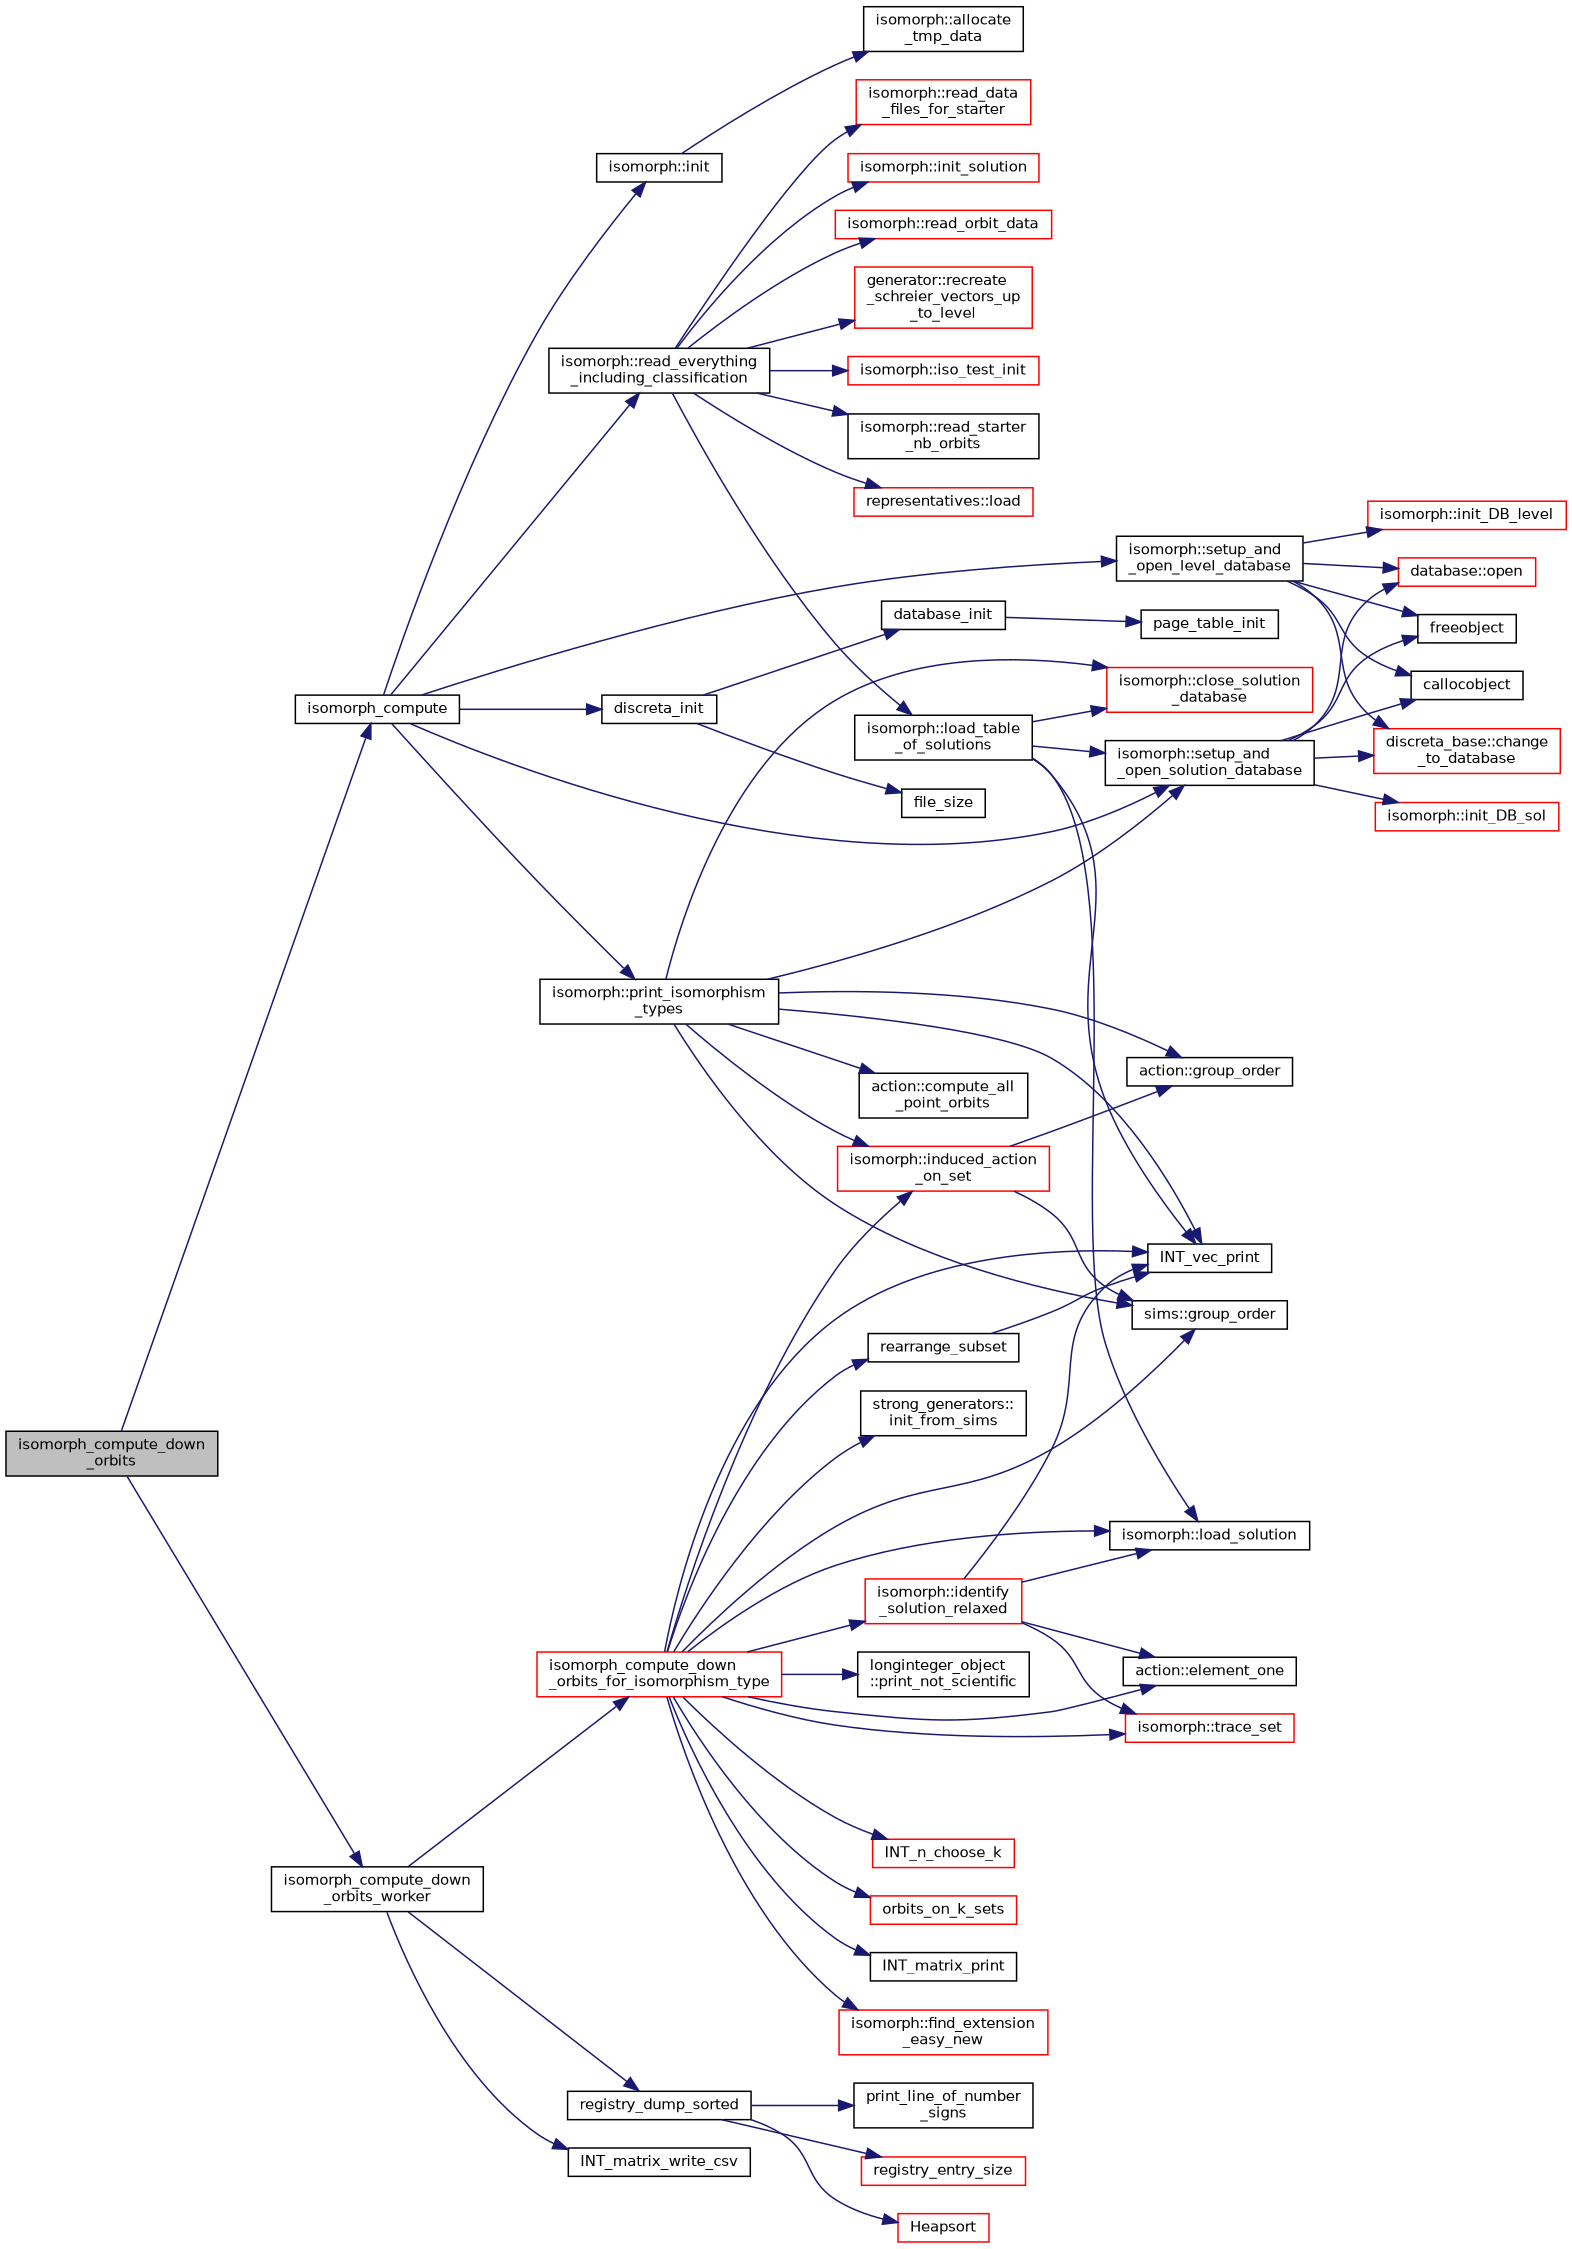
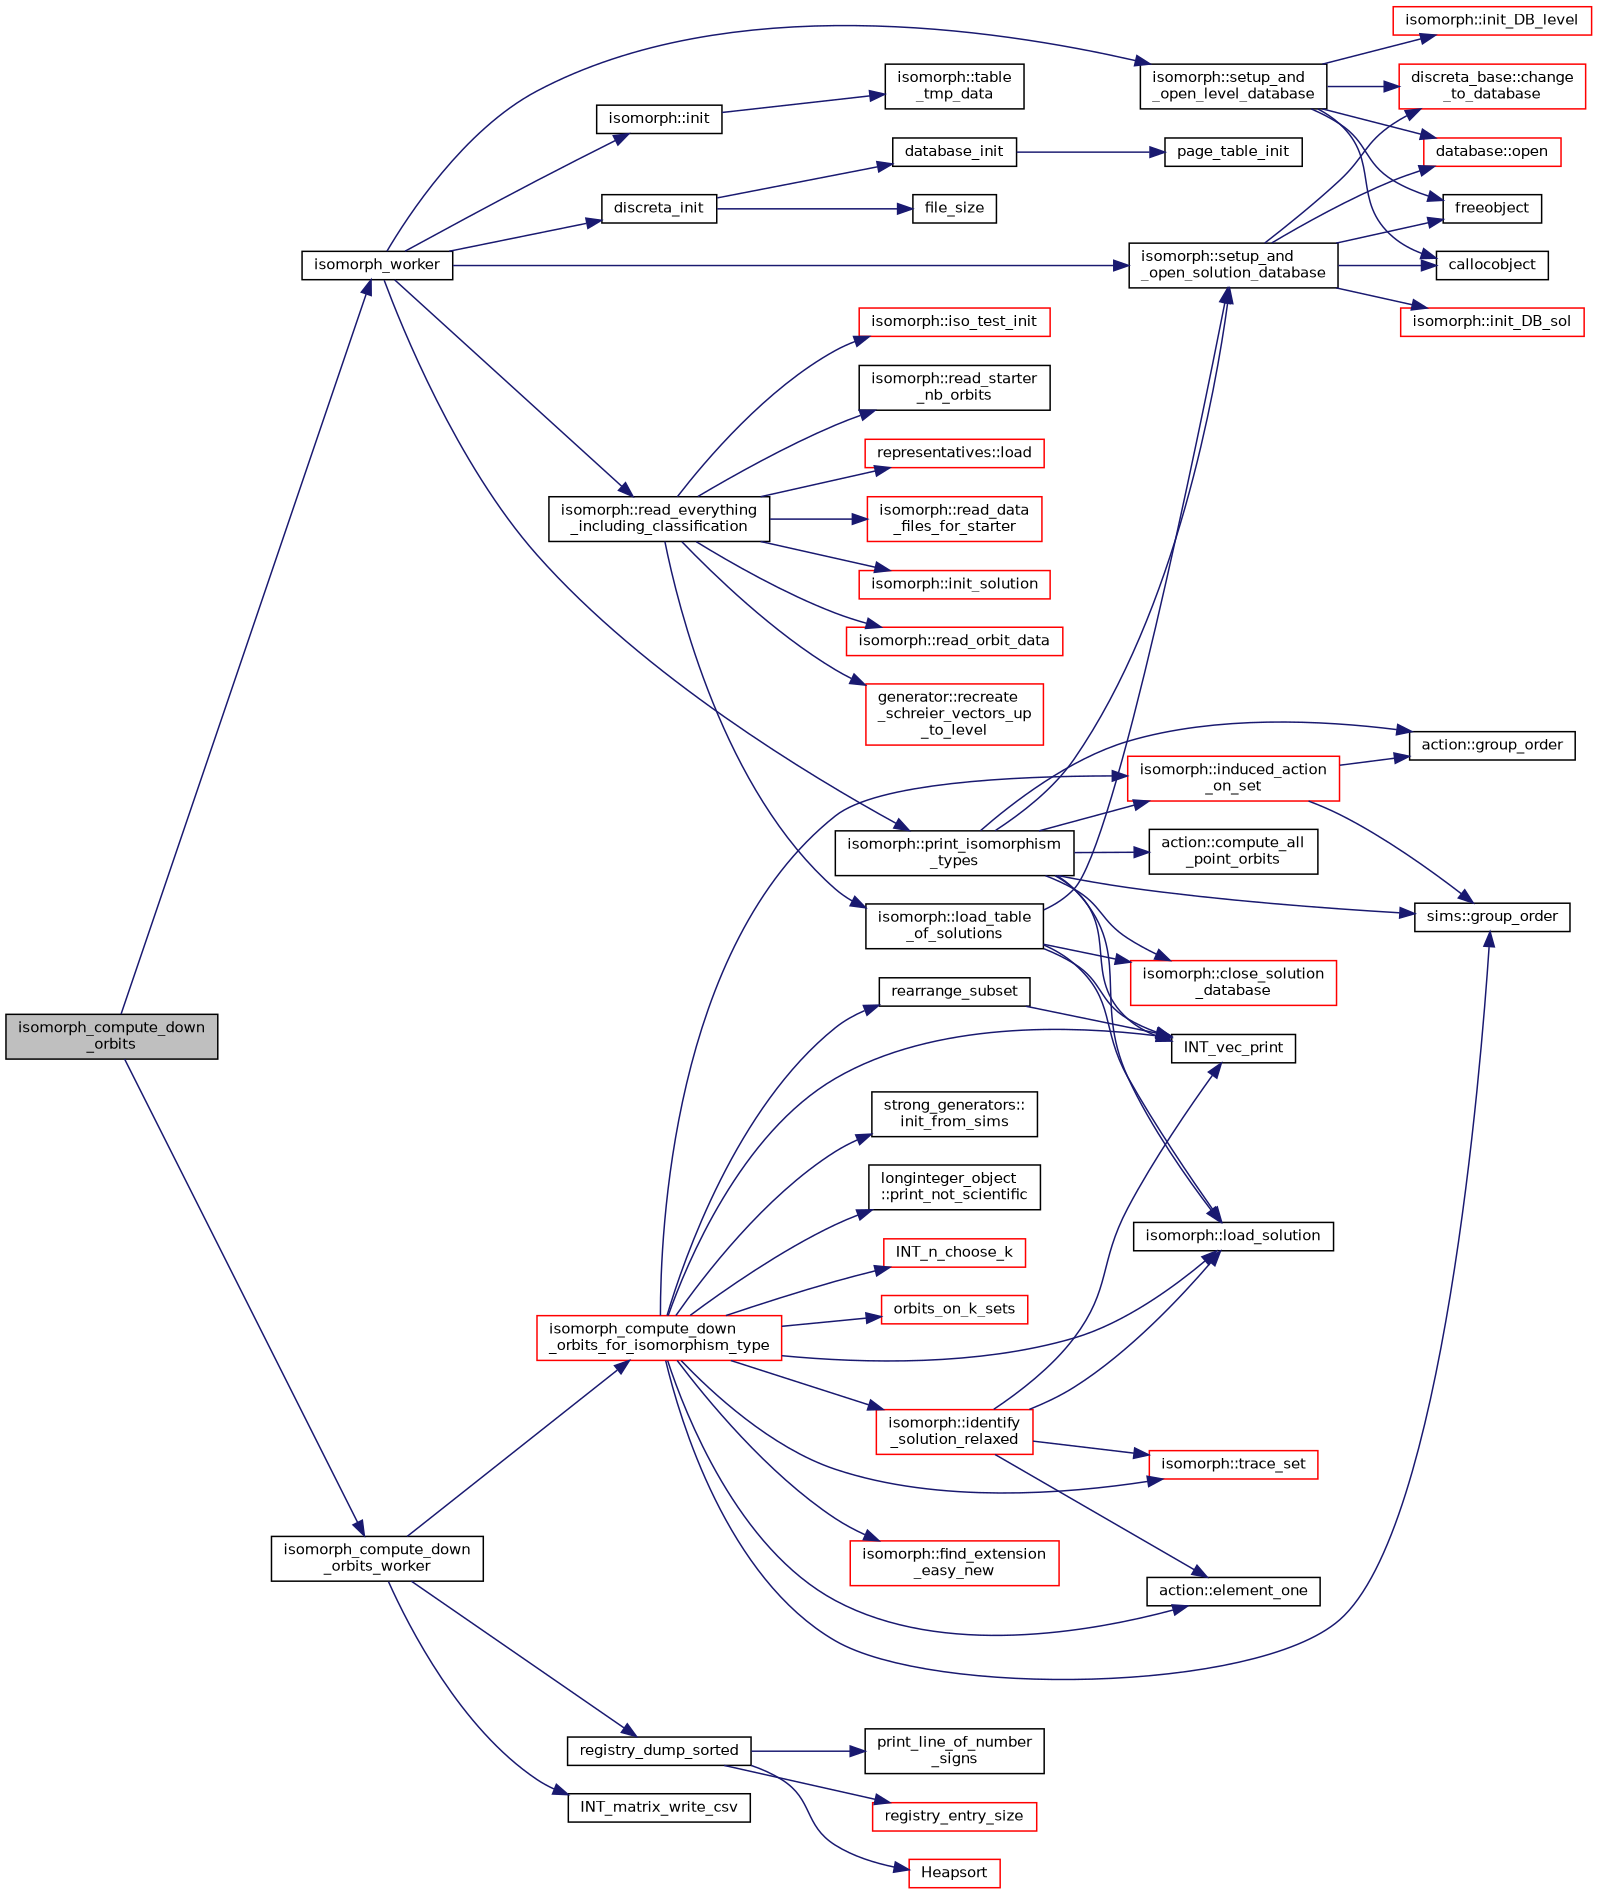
node "isomorph::allocate _tmp_data": label "isomorph::allocate _tmp_data" -> "isomorph::table _tmp_data"
node "isomorph_compute": label "isomorph_compute" -> "isomorph_worker"
edge "isomorph::print_isomorphism _types" -> "isomorph::load_solution": added
node "INT_matrix_print": removed
